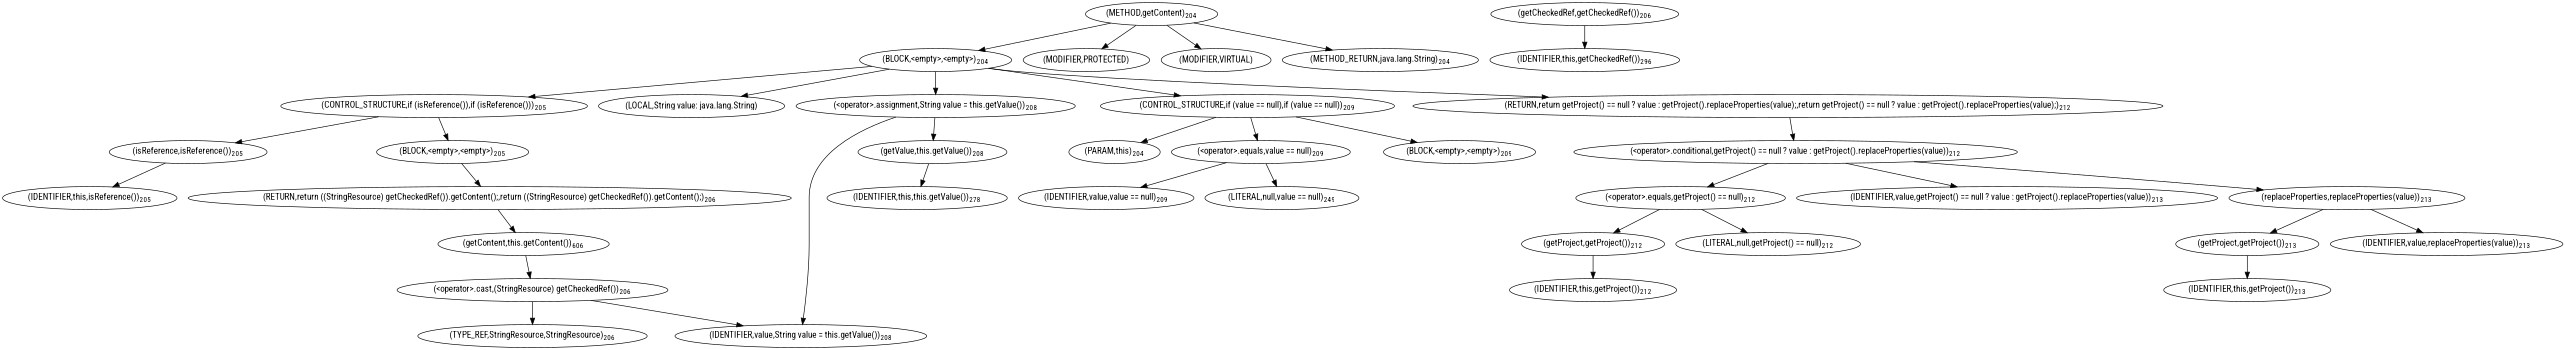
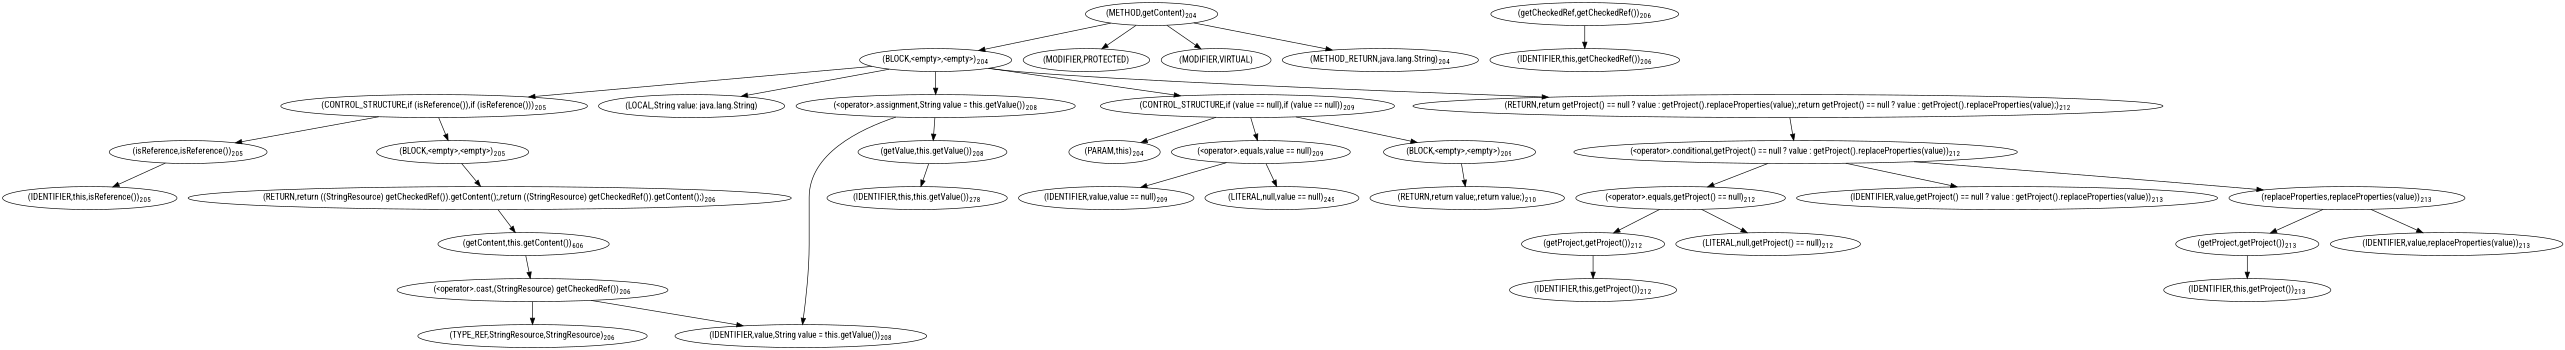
node "(IDENTIFIER,this,getCheckedRef())": text "296" -> "206"
node "(RETURN,return value;,return value;)": added
